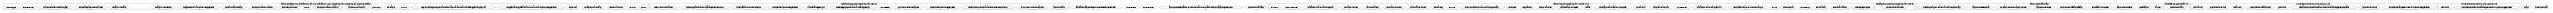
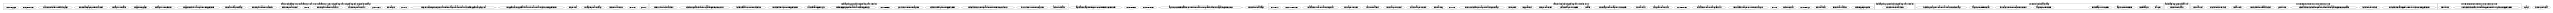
cluster "static int do_mlockall(int flags)": label "static int do_mlockall(int flags)" -> "current int do_mlockall(int flags)"
node "set_pages_neg_pages": added
node "for_vma_current_mm_mmap_prev_vm_next": label "for_vma_current_mm_mmap_prev_vm_next" -> "for_vma_current_mm_mmap_sem_vm_next"
node "set_current_mm_def_flags_def_flags": removed
